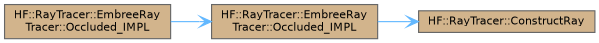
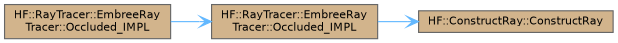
node "HF::RayTracer::ConstructRay": label "HF::RayTracer::ConstructRay" -> "HF::ConstructRay::ConstructRay"
